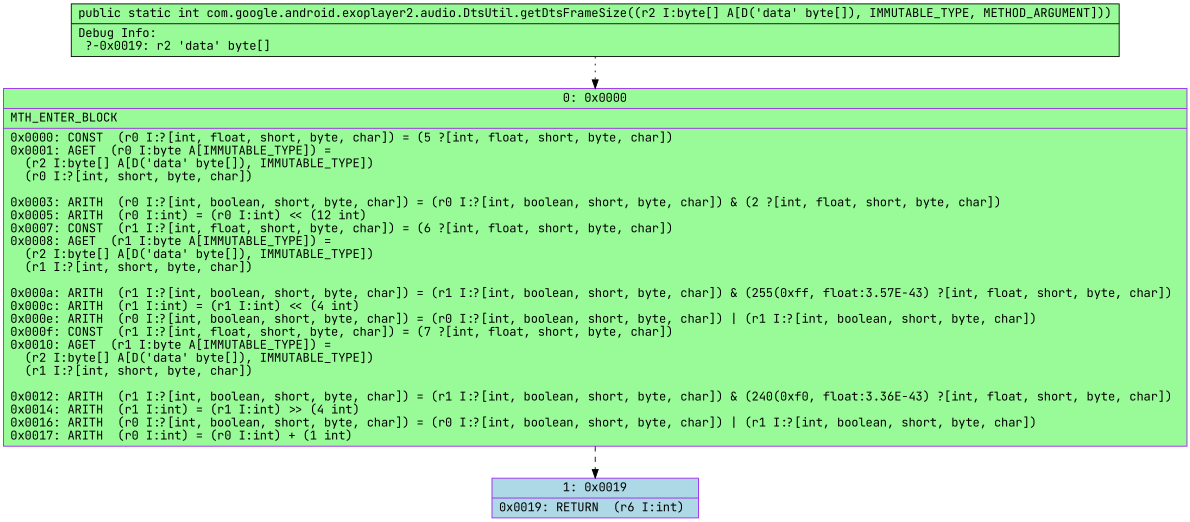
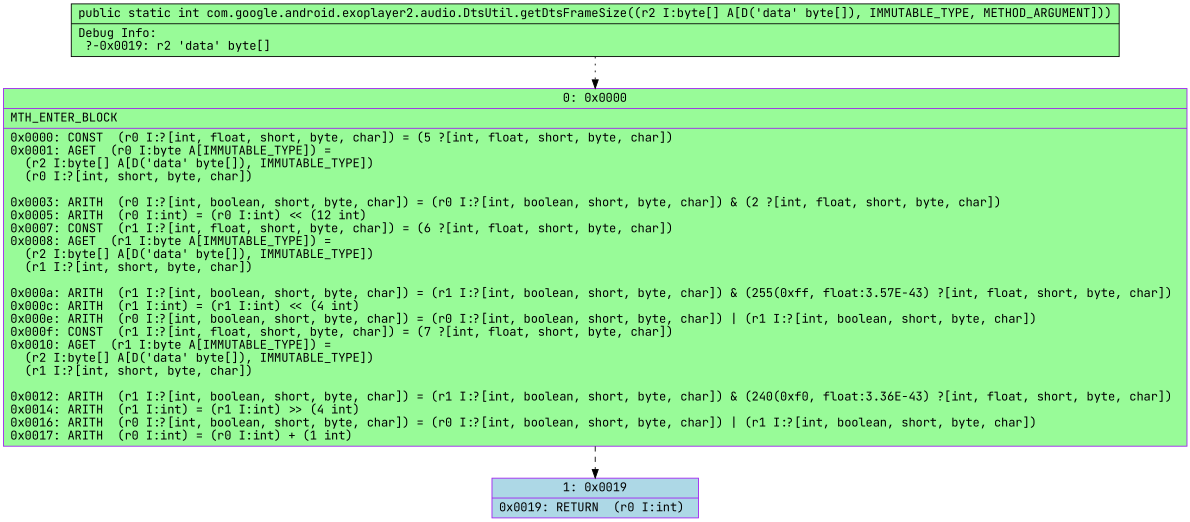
node "1: 0x0019": text "0x0019: RETURN  (r6 I:int)" -> "0x0019: RETURN  (r0 I:int)"
